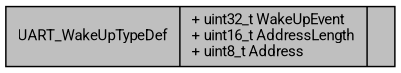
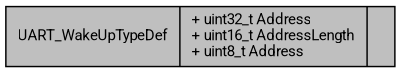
node "UART_WakeUpTypeDef": text "+ uint32_t WakeUpEvent" -> "+ uint32_t Address"
